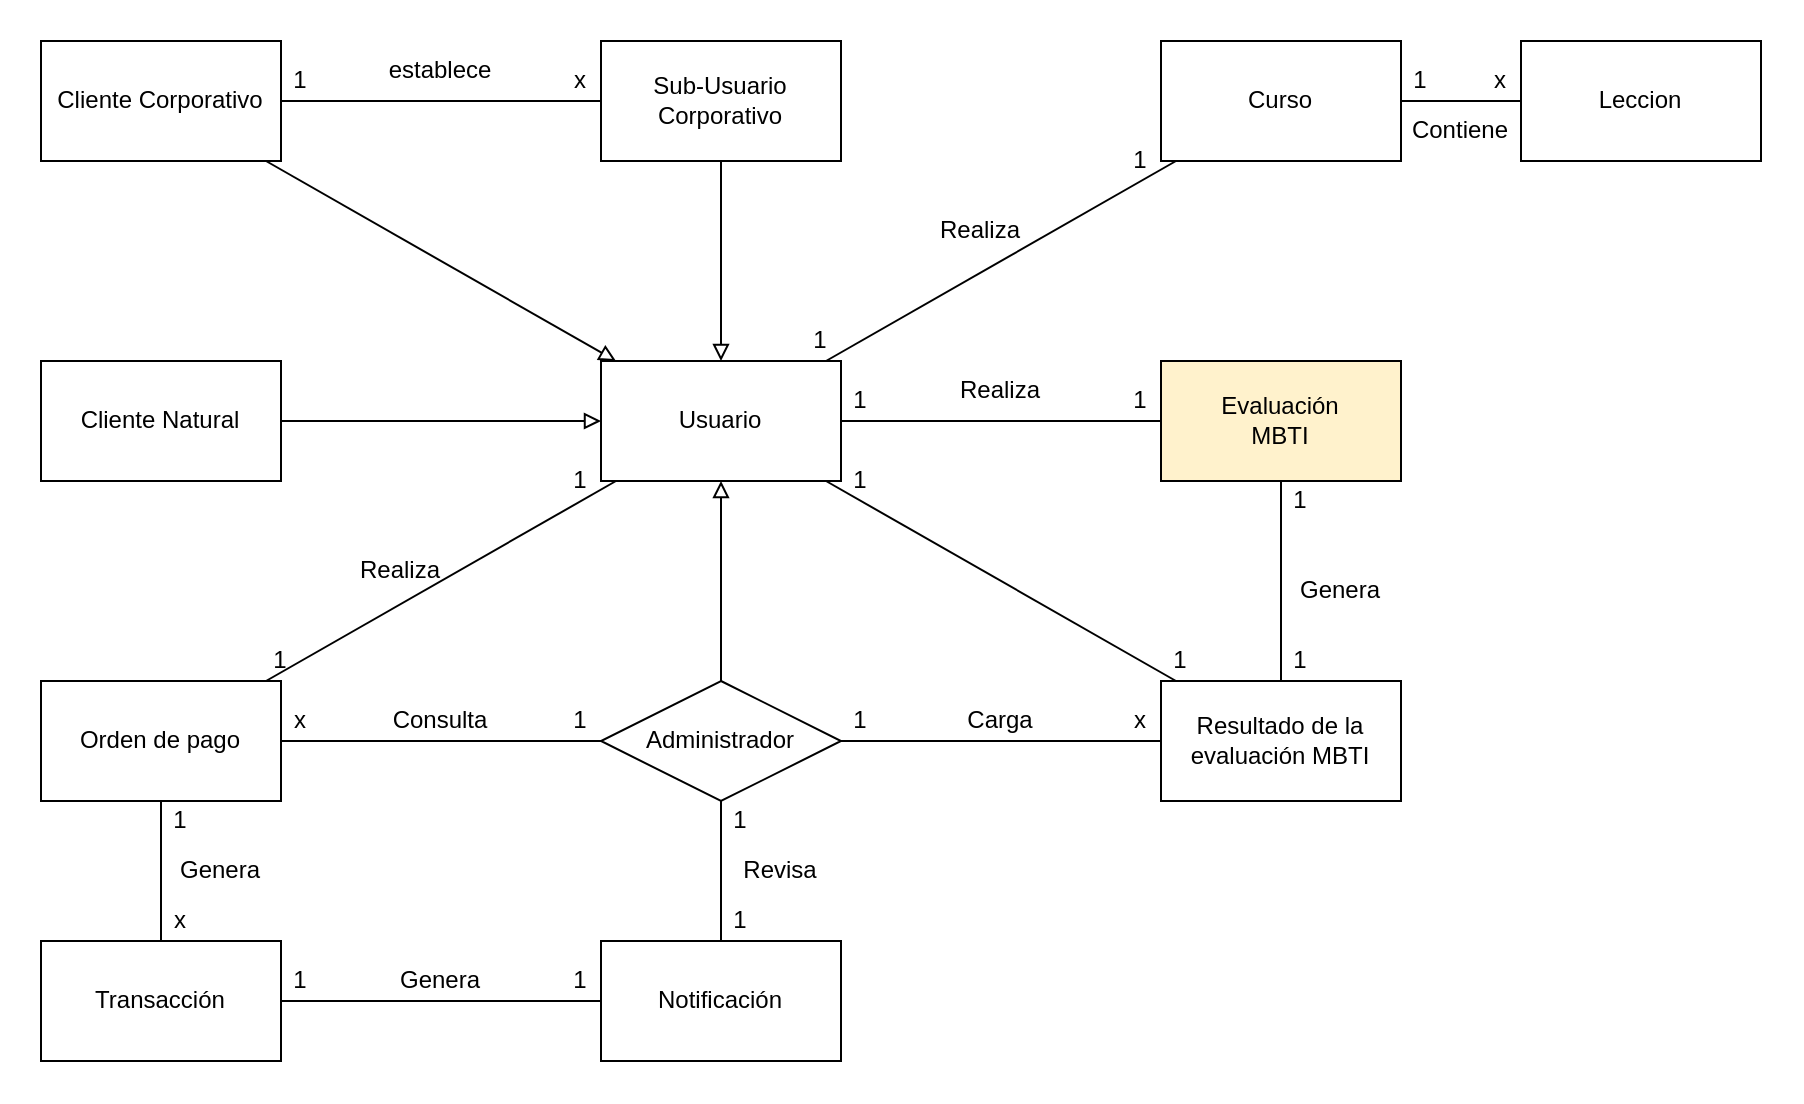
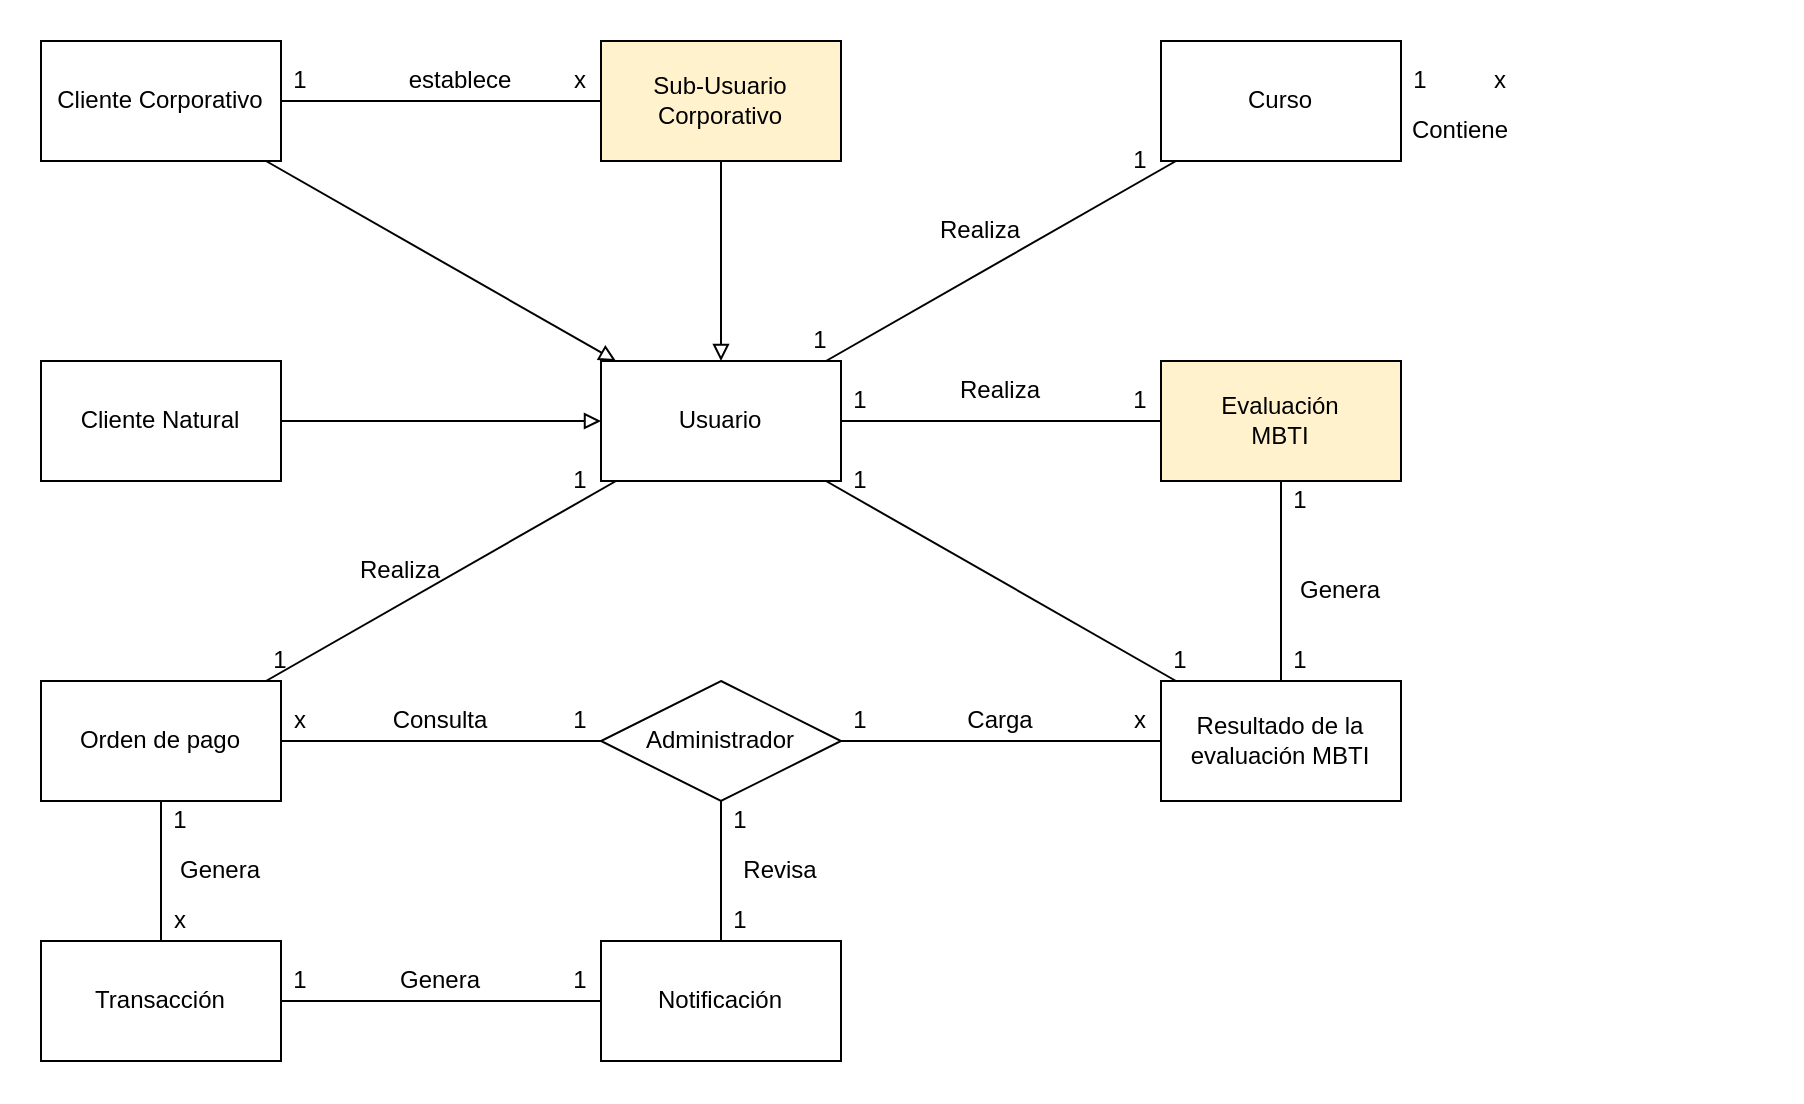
node "establece": moved (441, 71) -> (461, 81)
node "Sub-Usuario Corporativo": fillcolor #ffffff -> #fff2cc
edge "Curso" -- "Leccion": removed
node "Leccion": removed
edge "Administrador" -> "Usuario": removed
